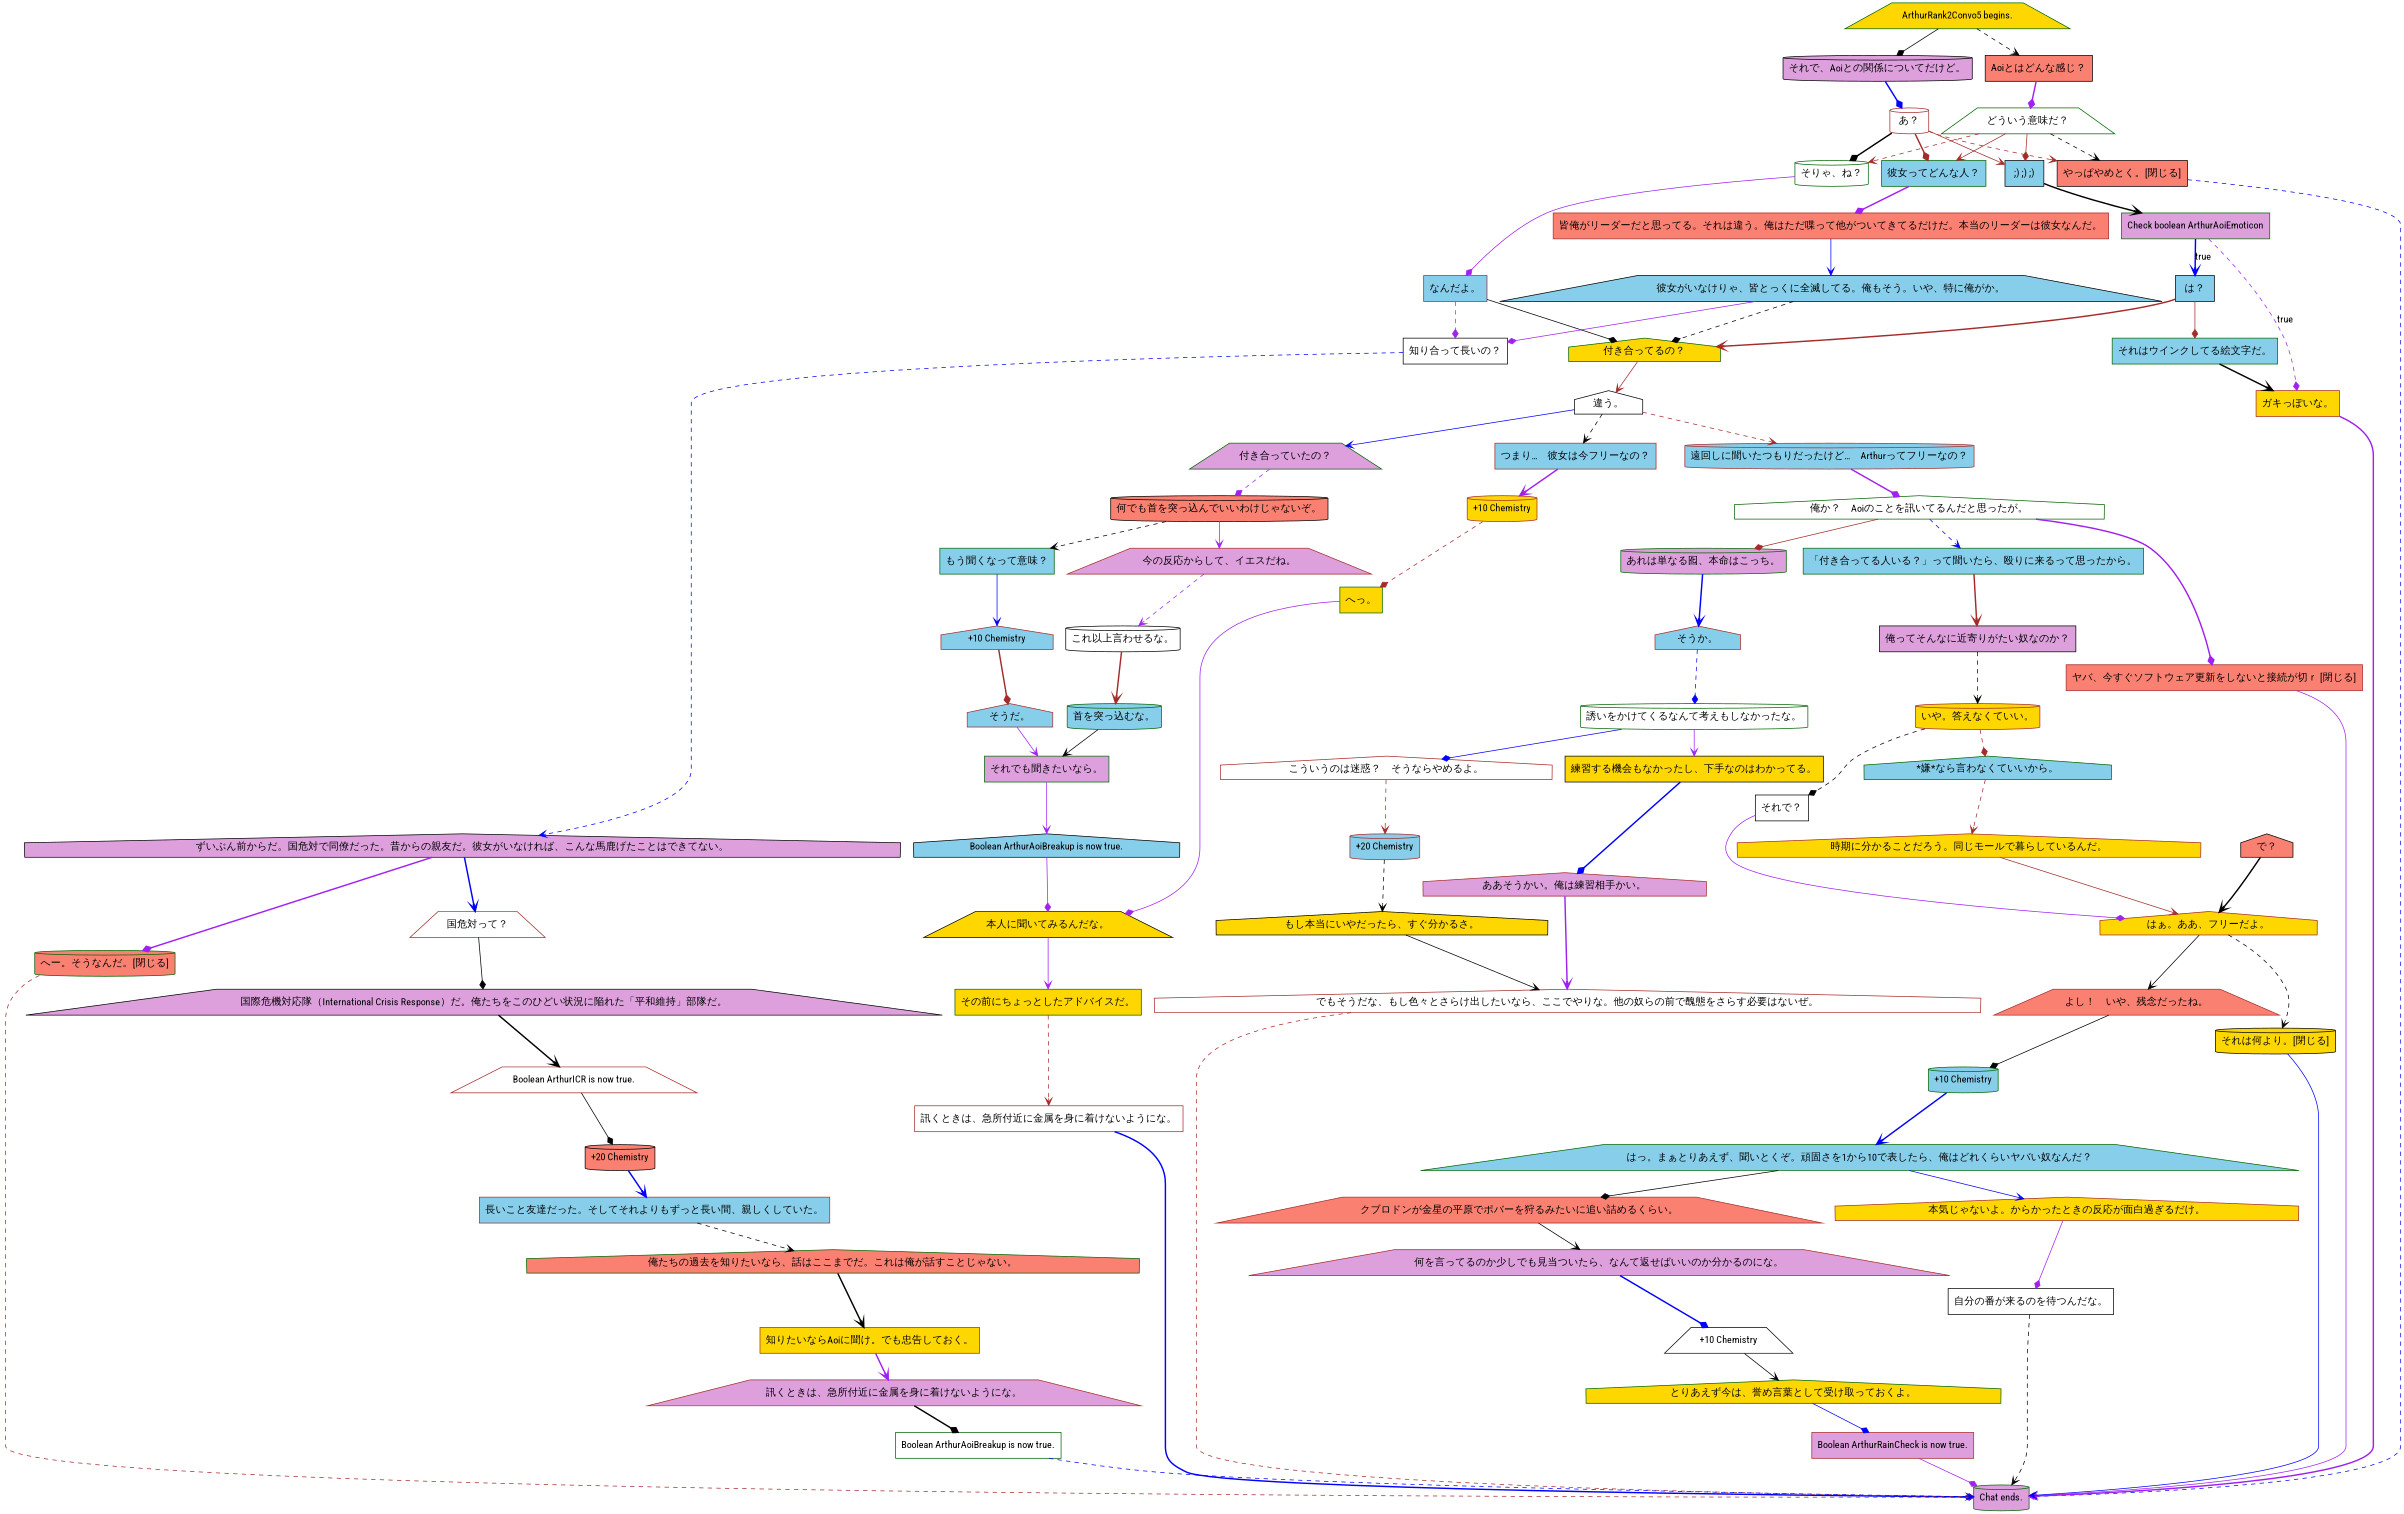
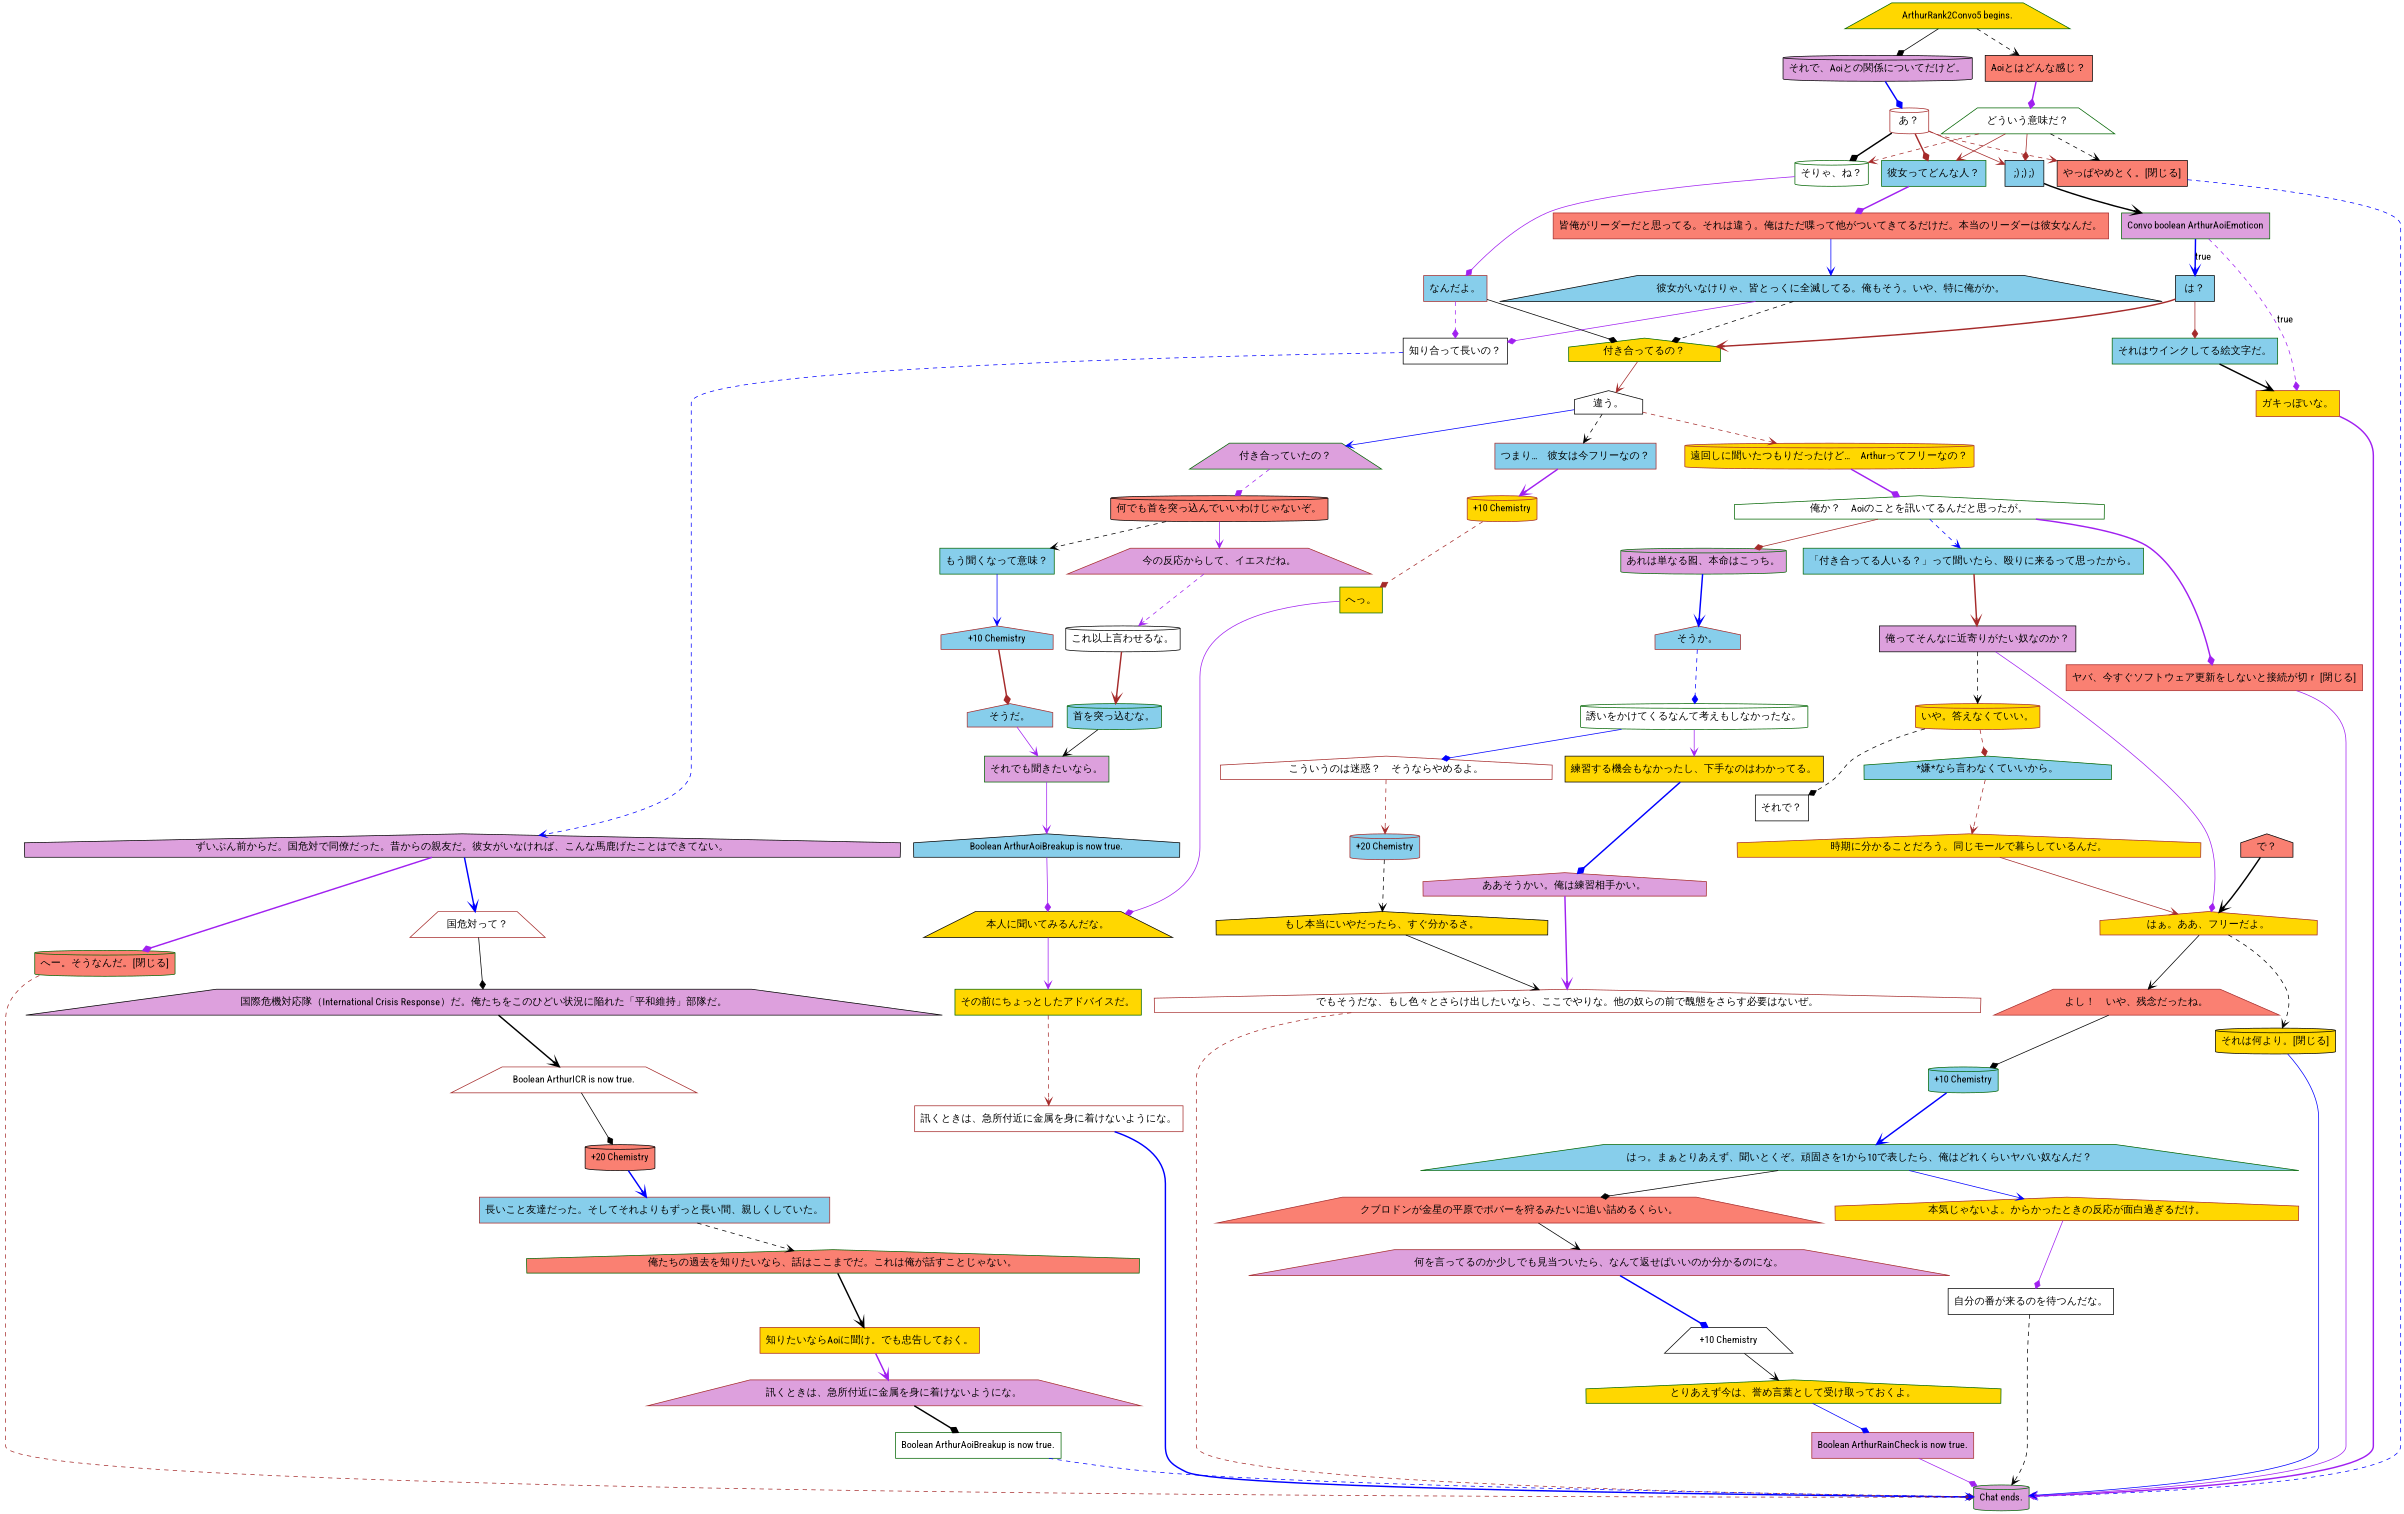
node "Check boolean ArthurAoiEmoticon": label "Check boolean ArthurAoiEmoticon" -> "Convo boolean ArthurAoiEmoticon"
node "遠回しに聞いたつもりだったけど…　Arthurってフリーなの？": fillcolor skyblue -> gold
edge "それで？" -> "はぁ。ああ、フリーだよ。": now "俺ってそんなに近寄りがたい奴なのか？" -> "はぁ。ああ、フリーだよ。"
